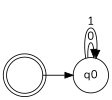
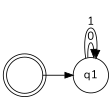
node "q0": label "q0" -> "q1"
